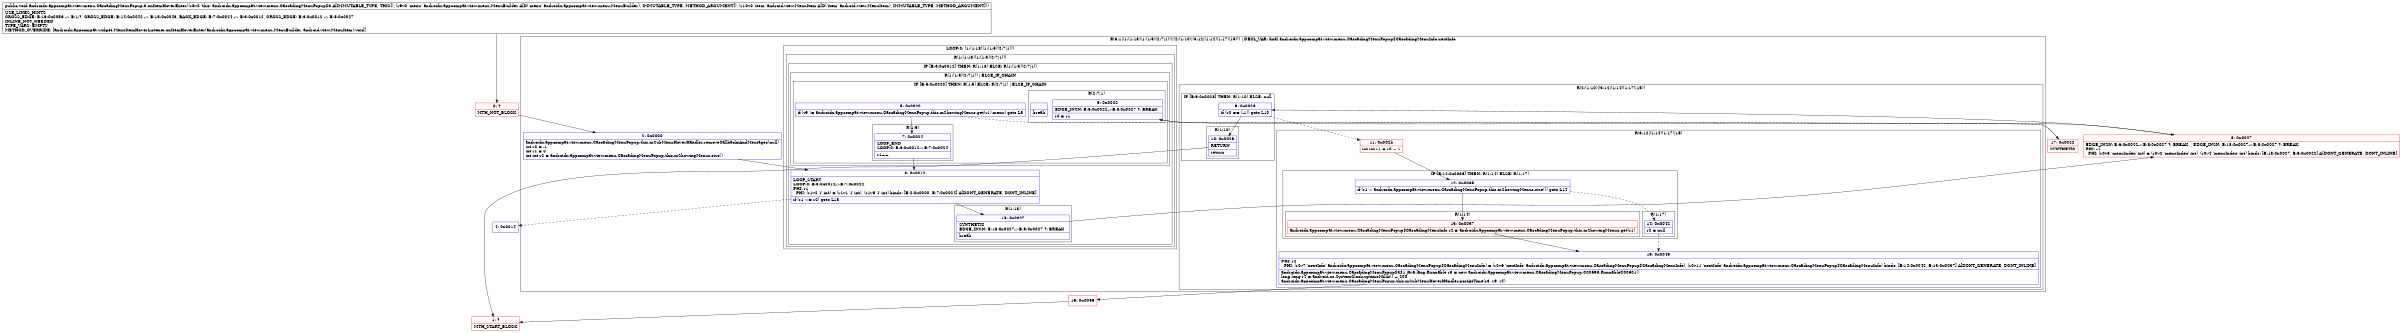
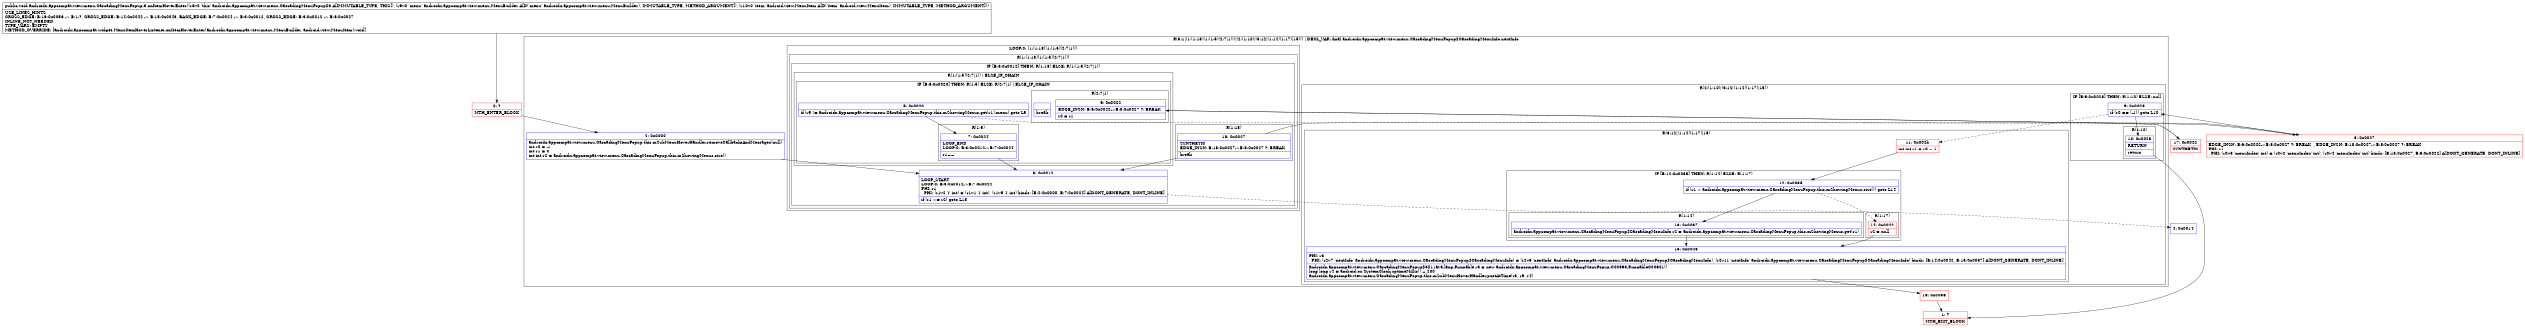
node "0: ?": text "MTH_NOT_BLOCK" -> "MTH_ENTER_BLOCK"
edge "3: 0x0012" -> "18: 0x0027": reversed
node "13: 0x0037": color red -> blue
node "14: 0x0042": color blue -> red
edge "14: 0x0042" -> "15: 0x0043": style dashed -> solid
node "15: 0x0043": text "PHI: r2" -> "PHI: r3"
node "1: ?": text "MTH_START_BLOCK" -> "MTH_EXIT_BLOCK"
